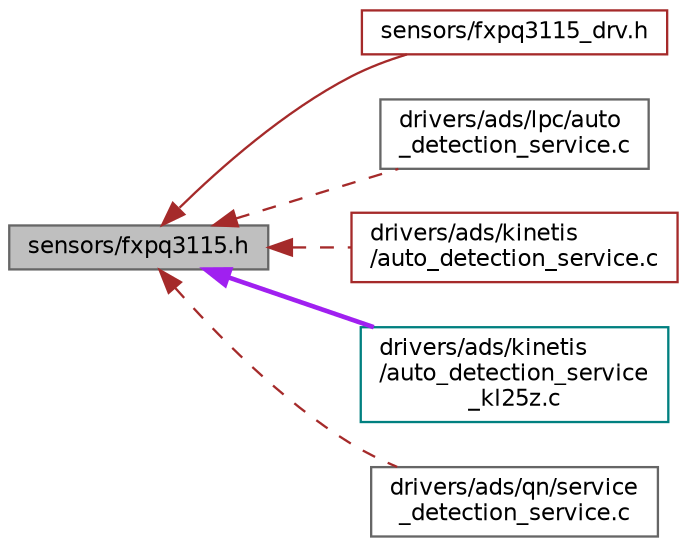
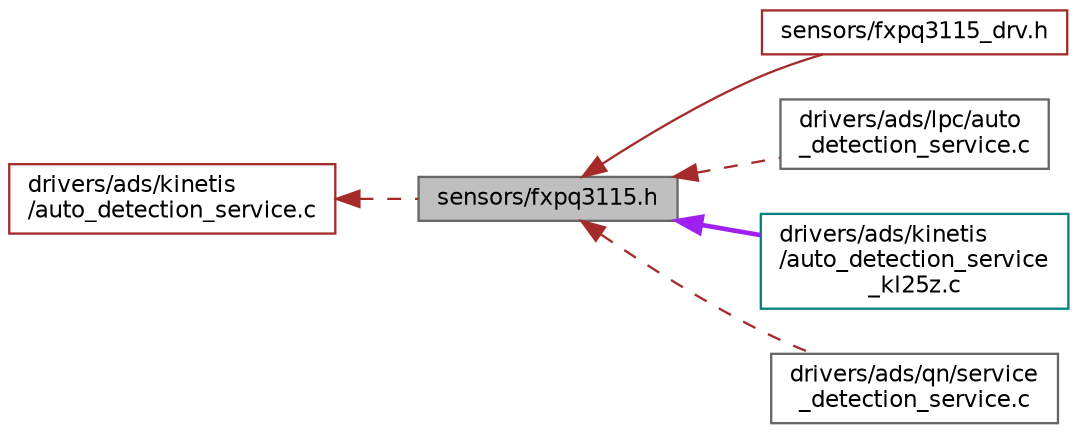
edge "drivers/ads/kinetis /auto_detection_service.c" -> "sensors/fxpq3115.h": reversed
